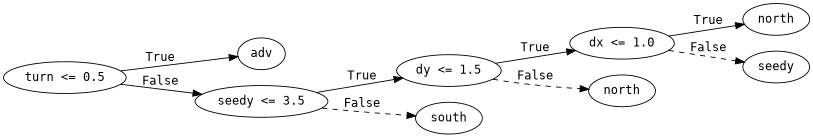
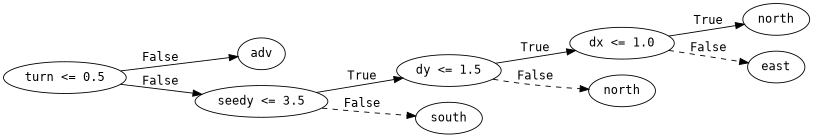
edge "turn <= 0.5" -> "adv": label "True" -> "False"
node "seedy": label "seedy" -> "east"
